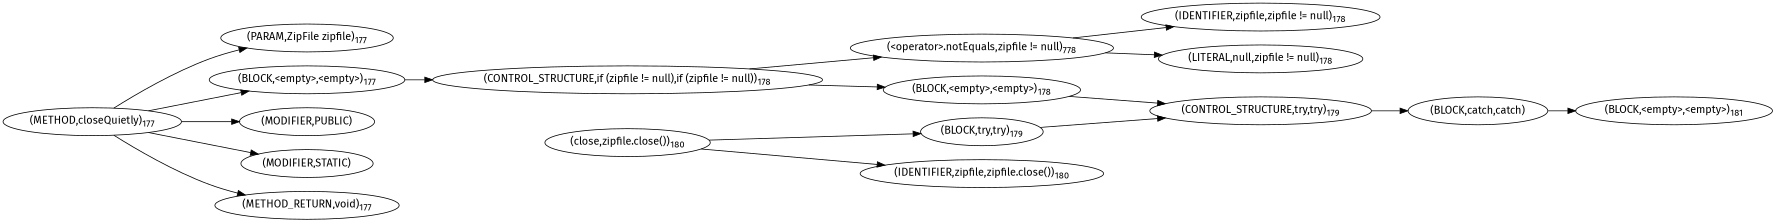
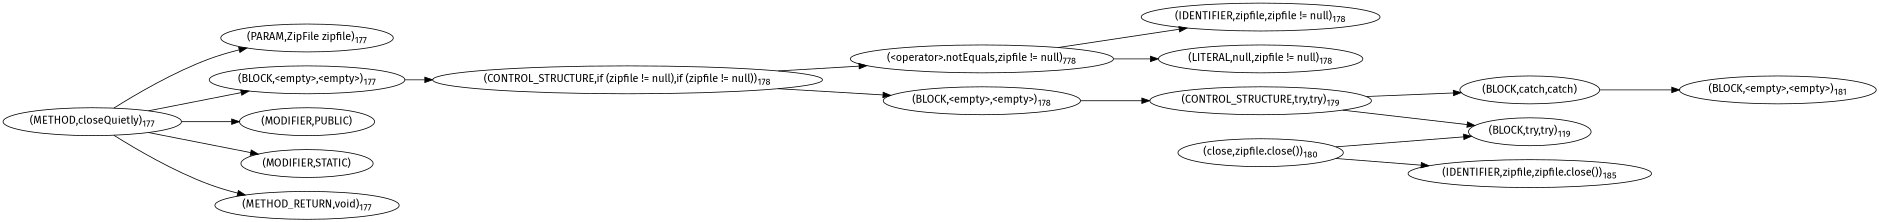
edge "(BLOCK,try,try)" -> "(CONTROL_STRUCTURE,try,try)": reversed
node "(BLOCK,try,try)": text "179" -> "119"
node "(IDENTIFIER,zipfile,zipfile.close())": text "180" -> "185"
